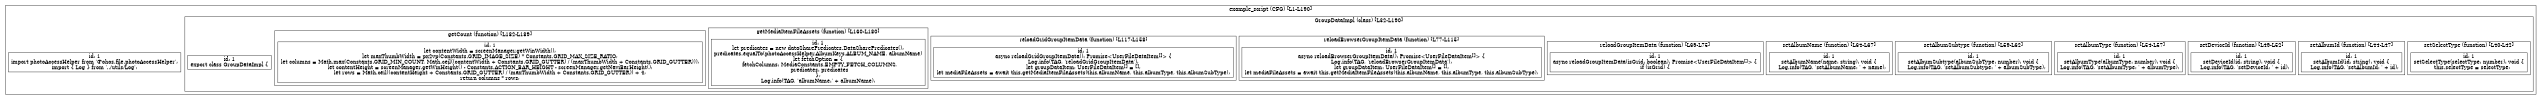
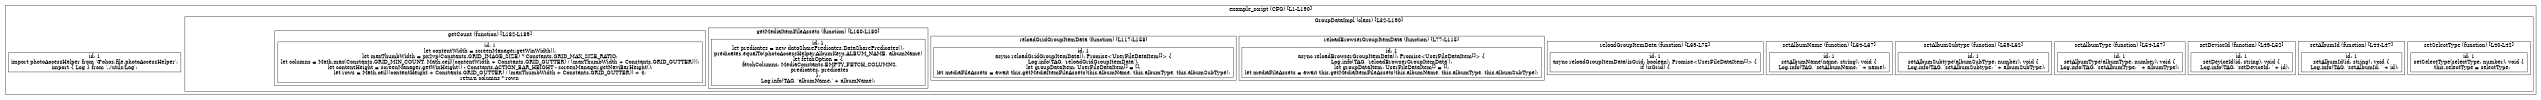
node "id: 1 export class GroupDataImpl {": removed
